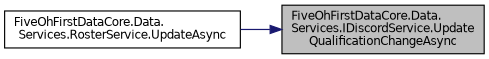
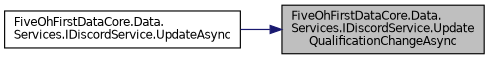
node "FiveOhFirstDataCore.Data. Services.RosterService.UpdateAsync": label "FiveOhFirstDataCore.Data. Services.RosterService.UpdateAsync" -> "FiveOhFirstDataCore.Data. Services.IDiscordService.UpdateAsync"
